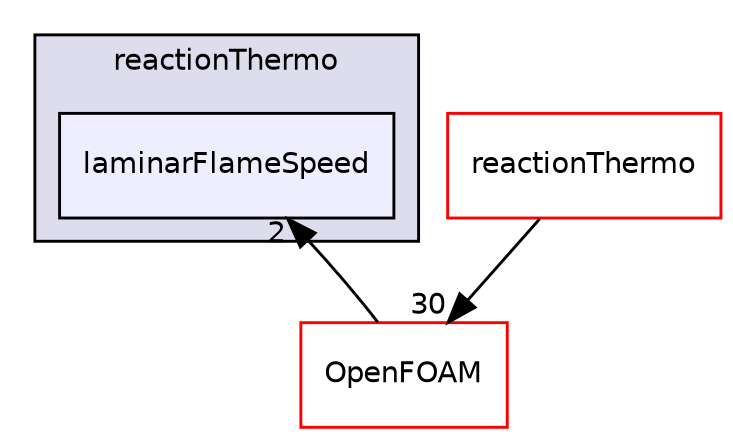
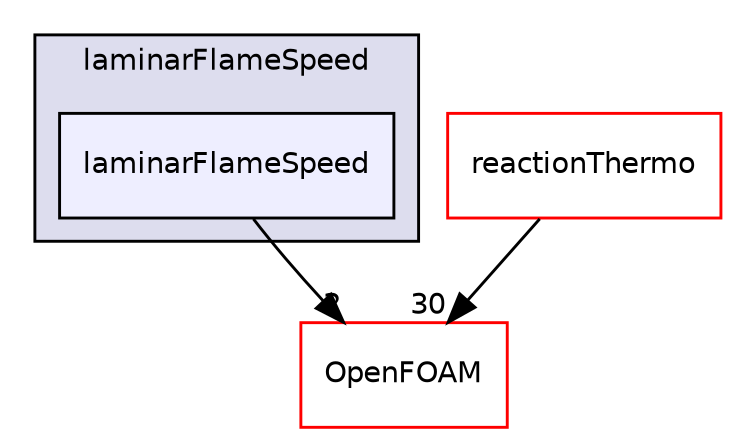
cluster "reactionThermo": label "reactionThermo" -> "laminarFlameSpeed"
edge "OpenFOAM" -> "laminarFlameSpeed": reversed
